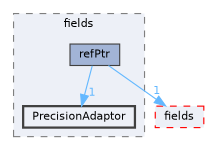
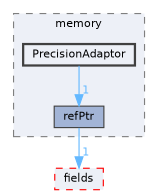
cluster "fields": label "fields" -> "memory"
edge "refPtr" -> "PrecisionAdaptor": reversed
